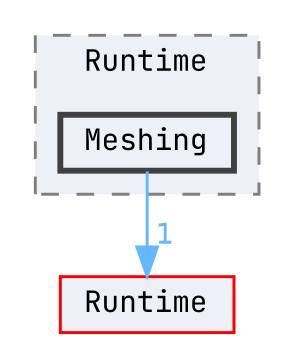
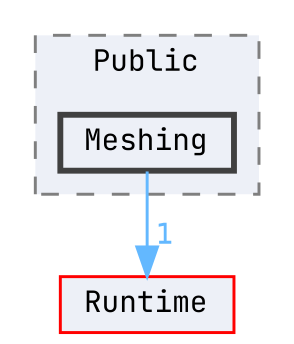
cluster "Runtime": label "Runtime" -> "Public"
